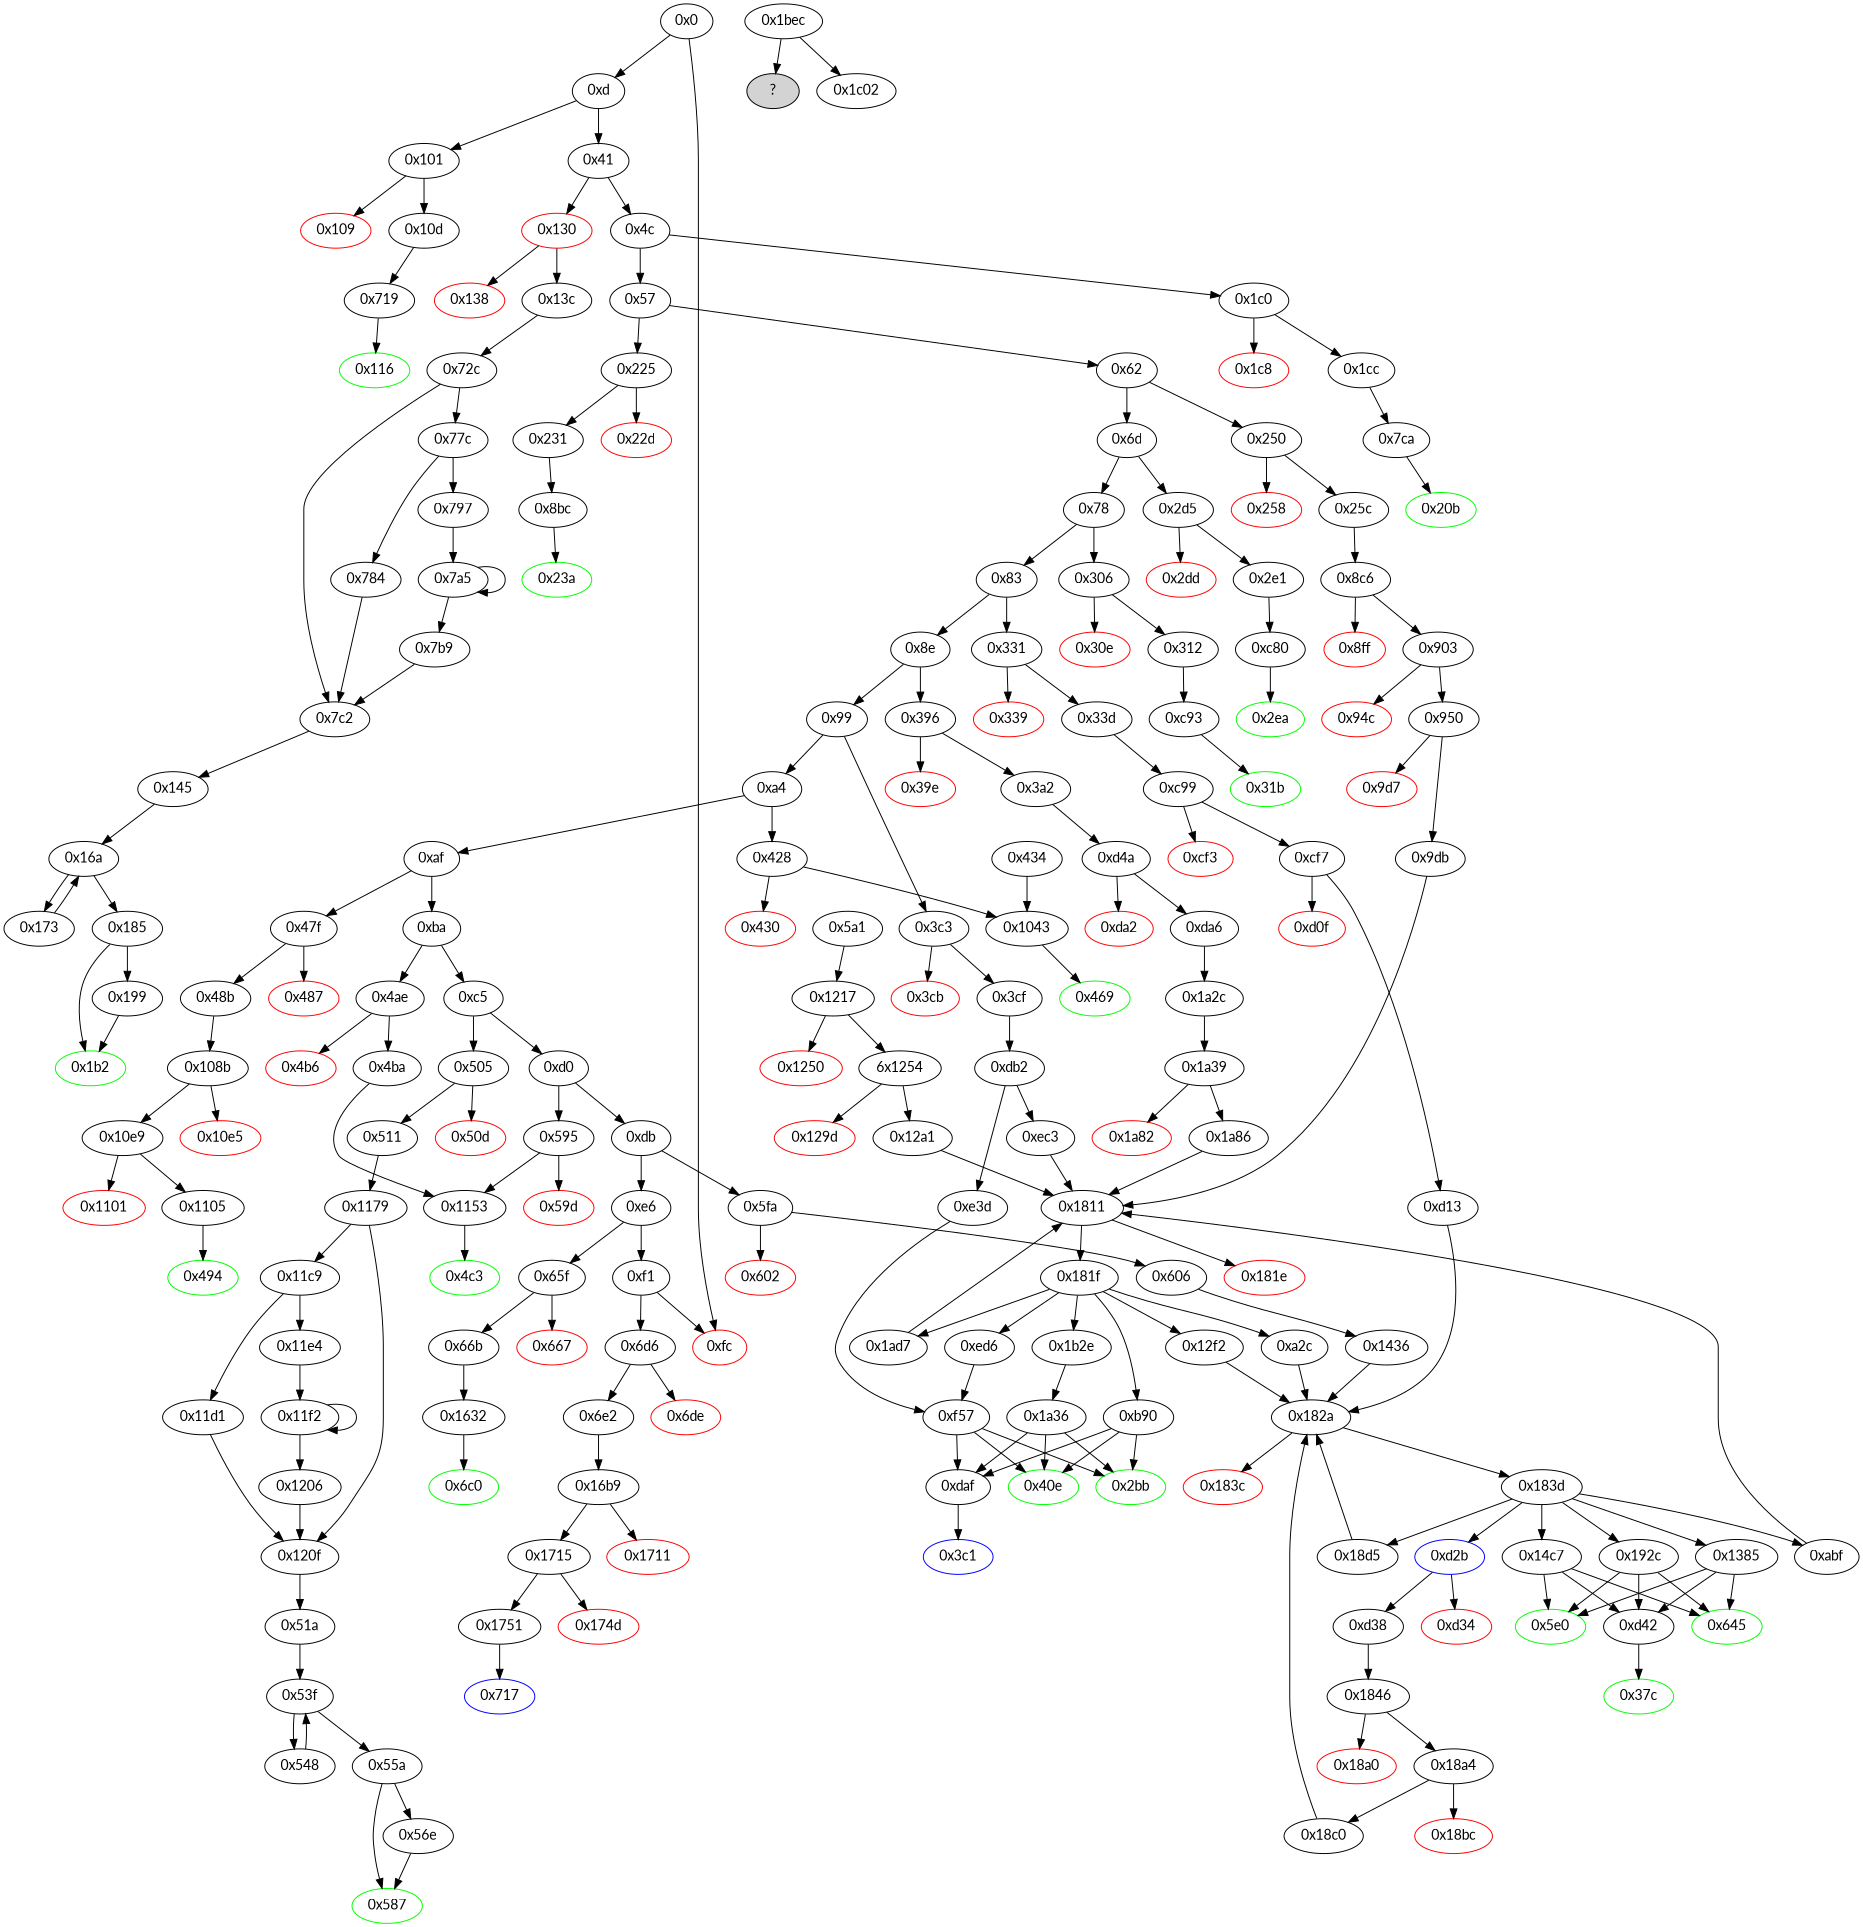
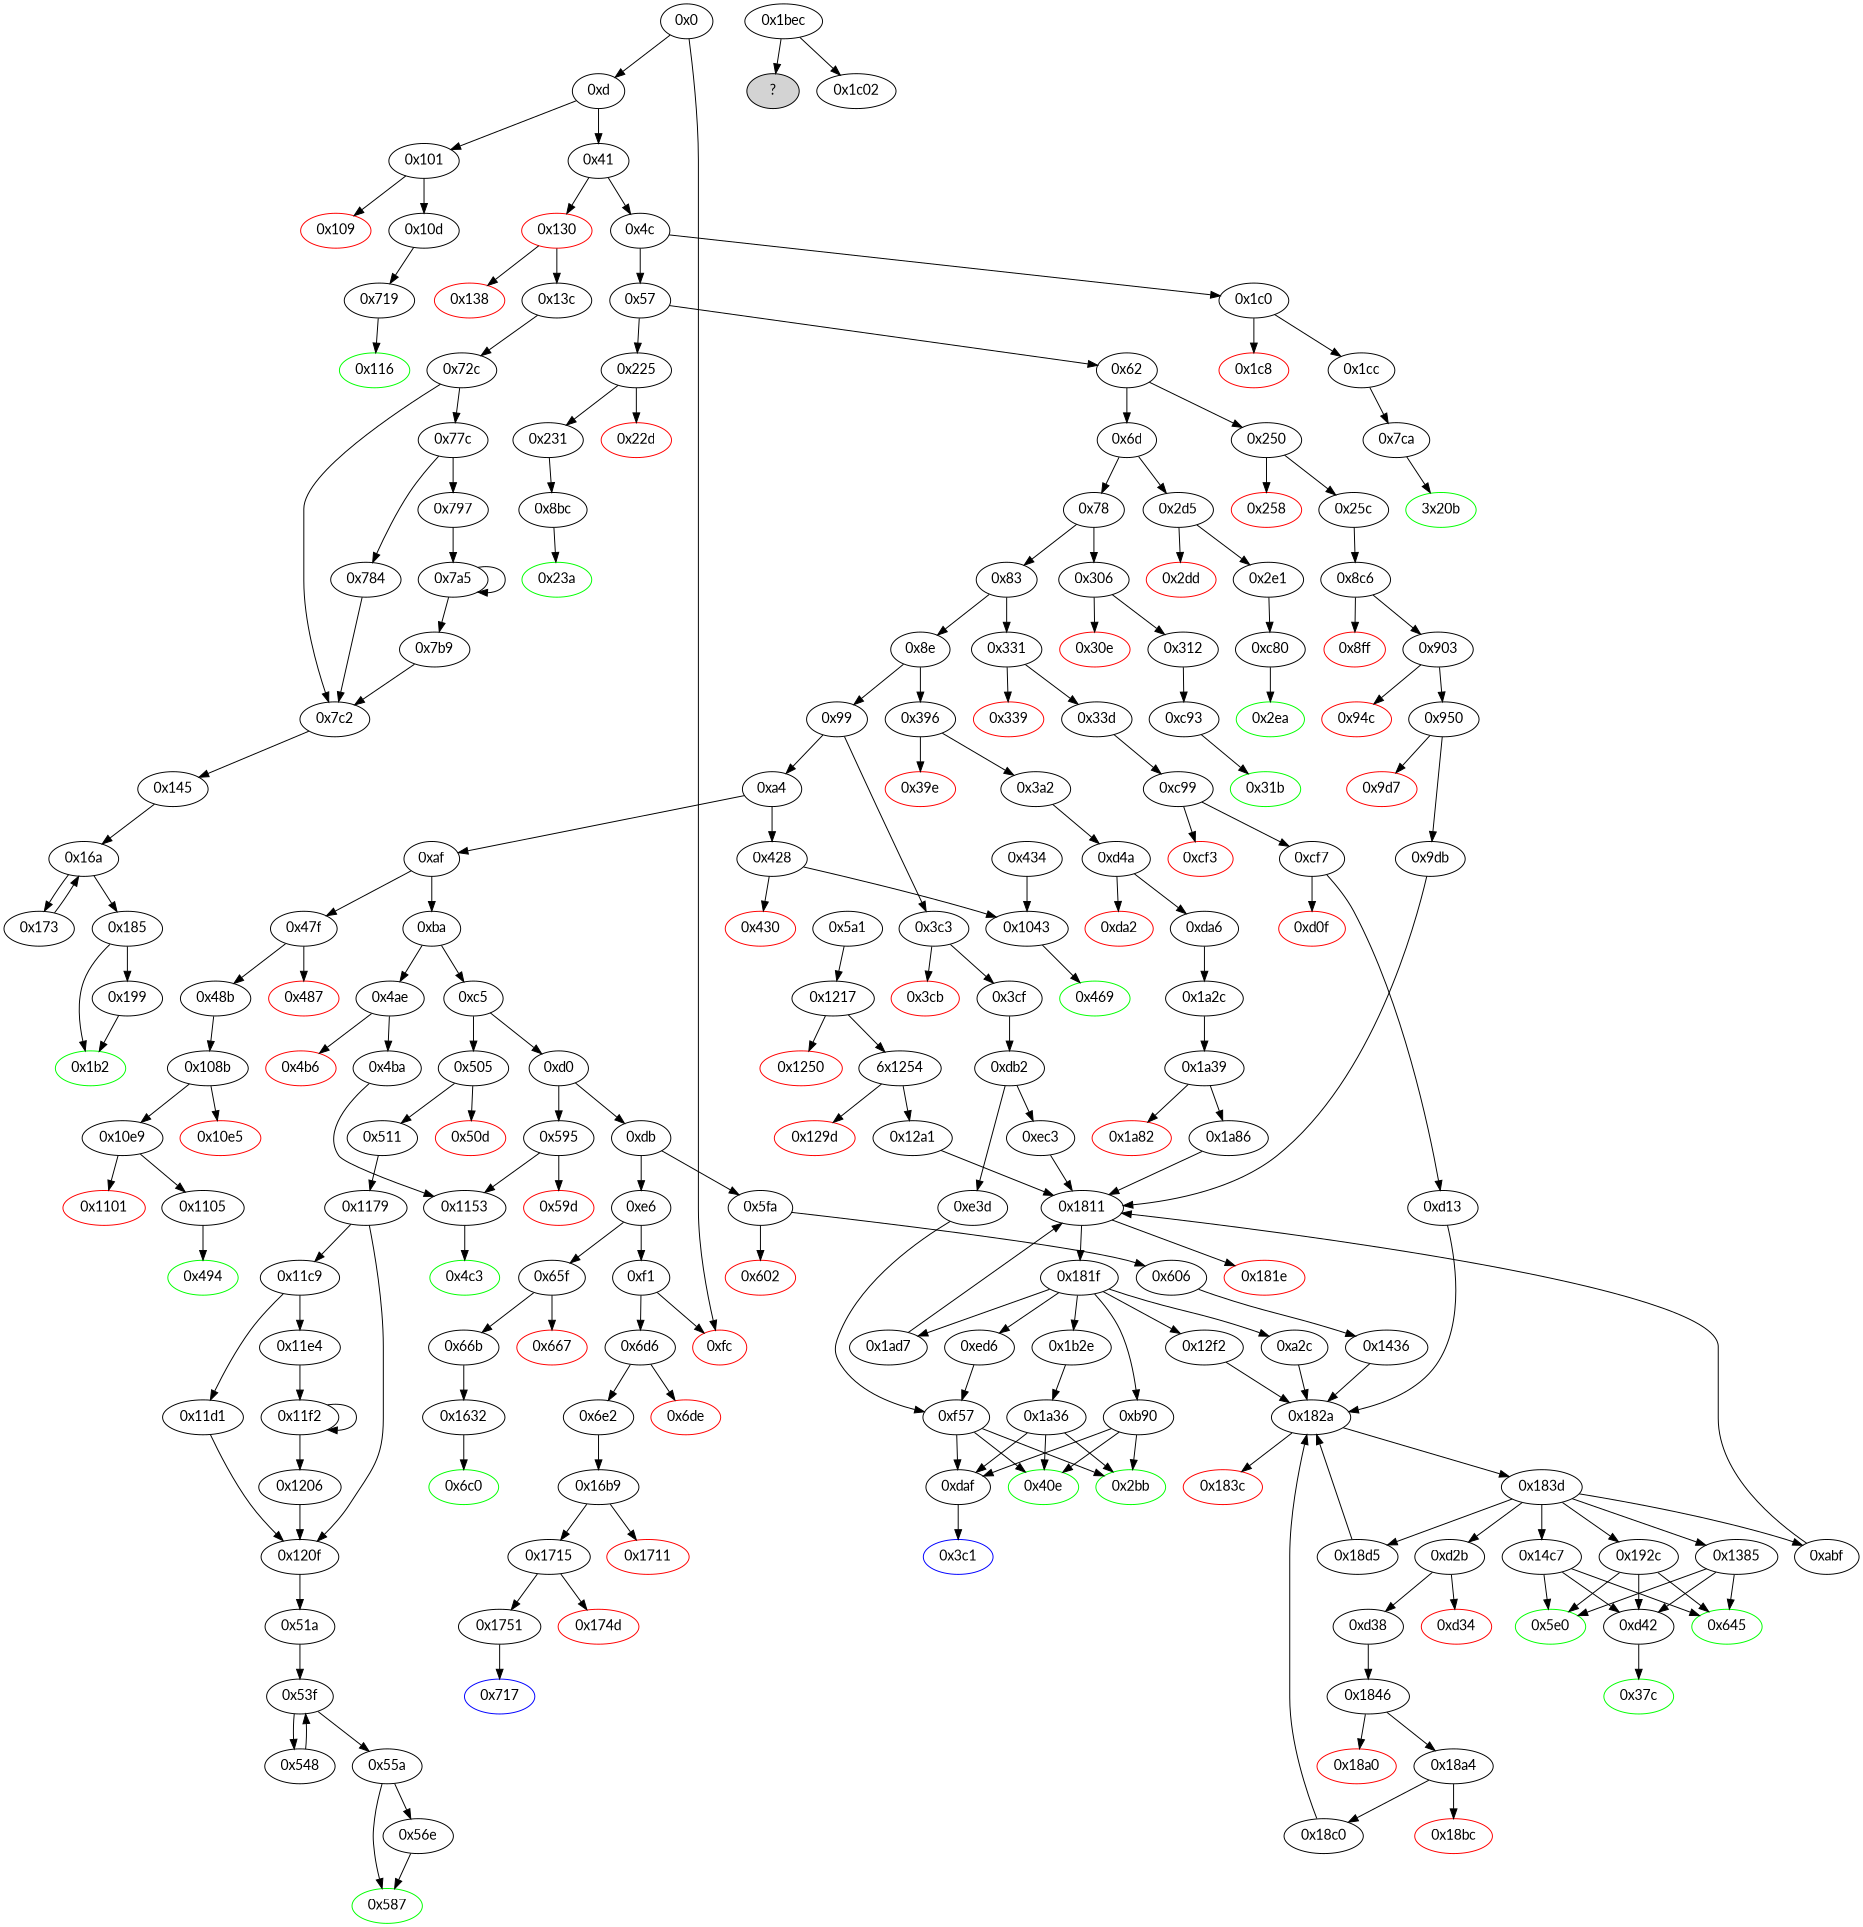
node "0x20b": label "0x20b" -> "3x20b"
node "0xd2b": color blue -> black
